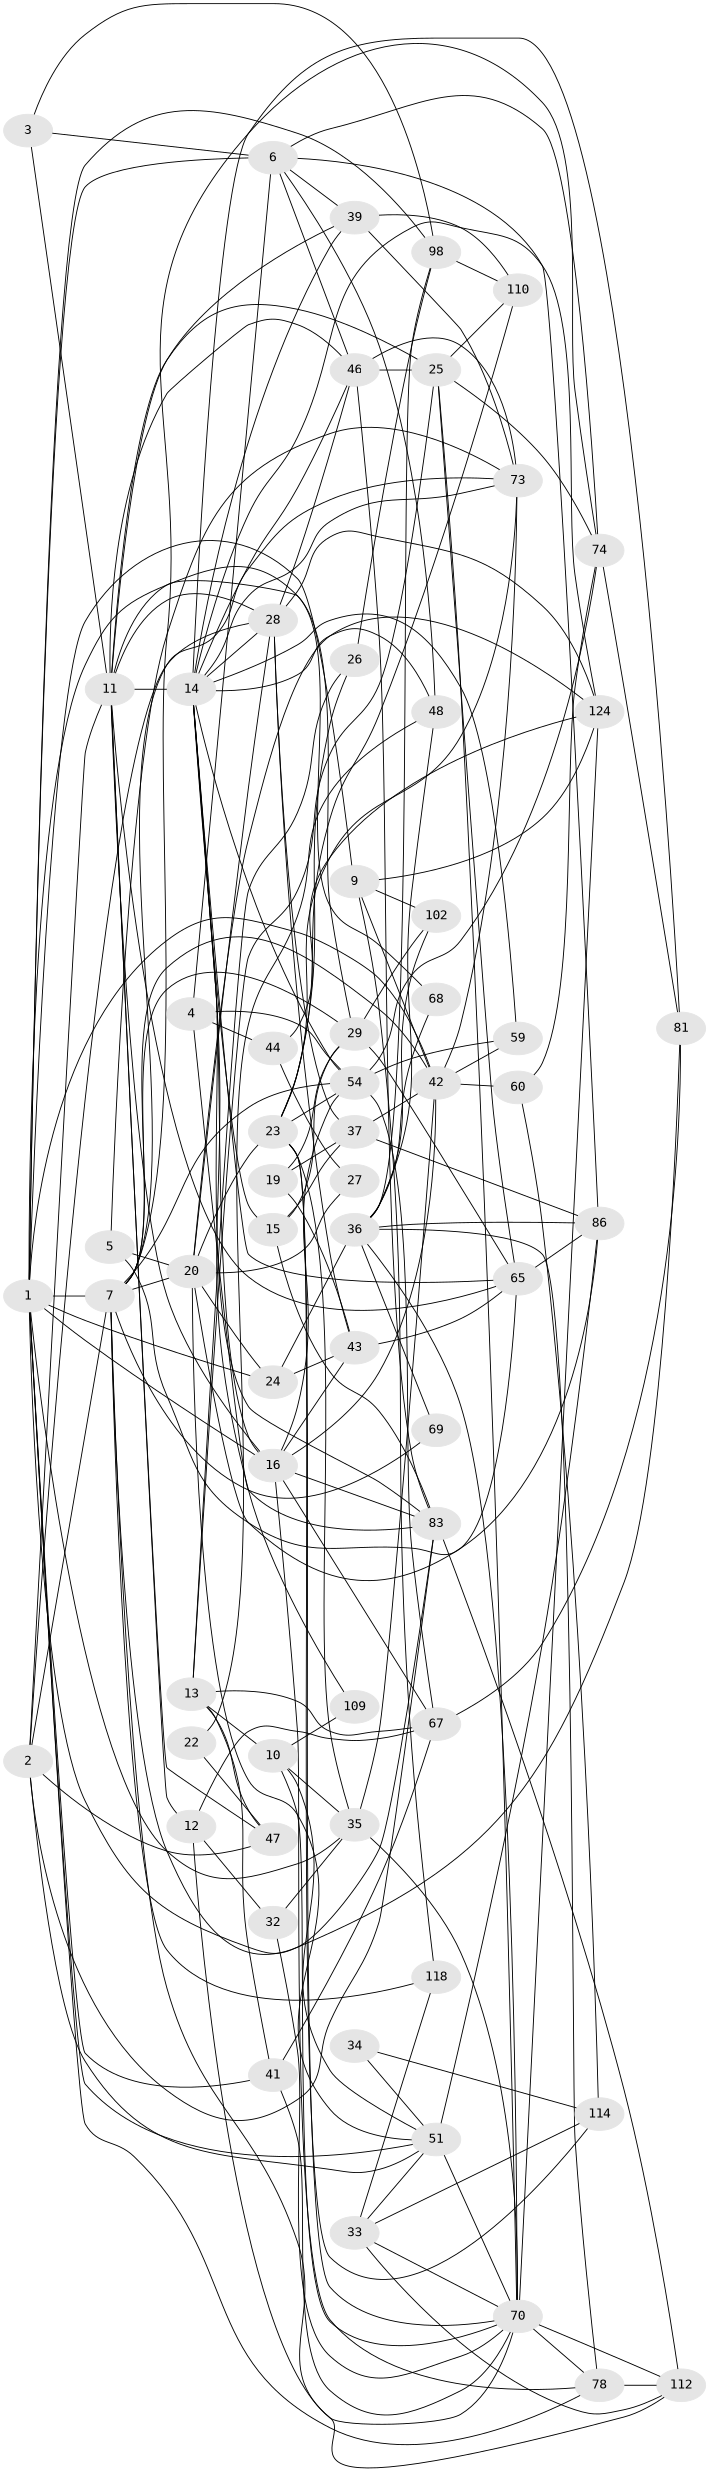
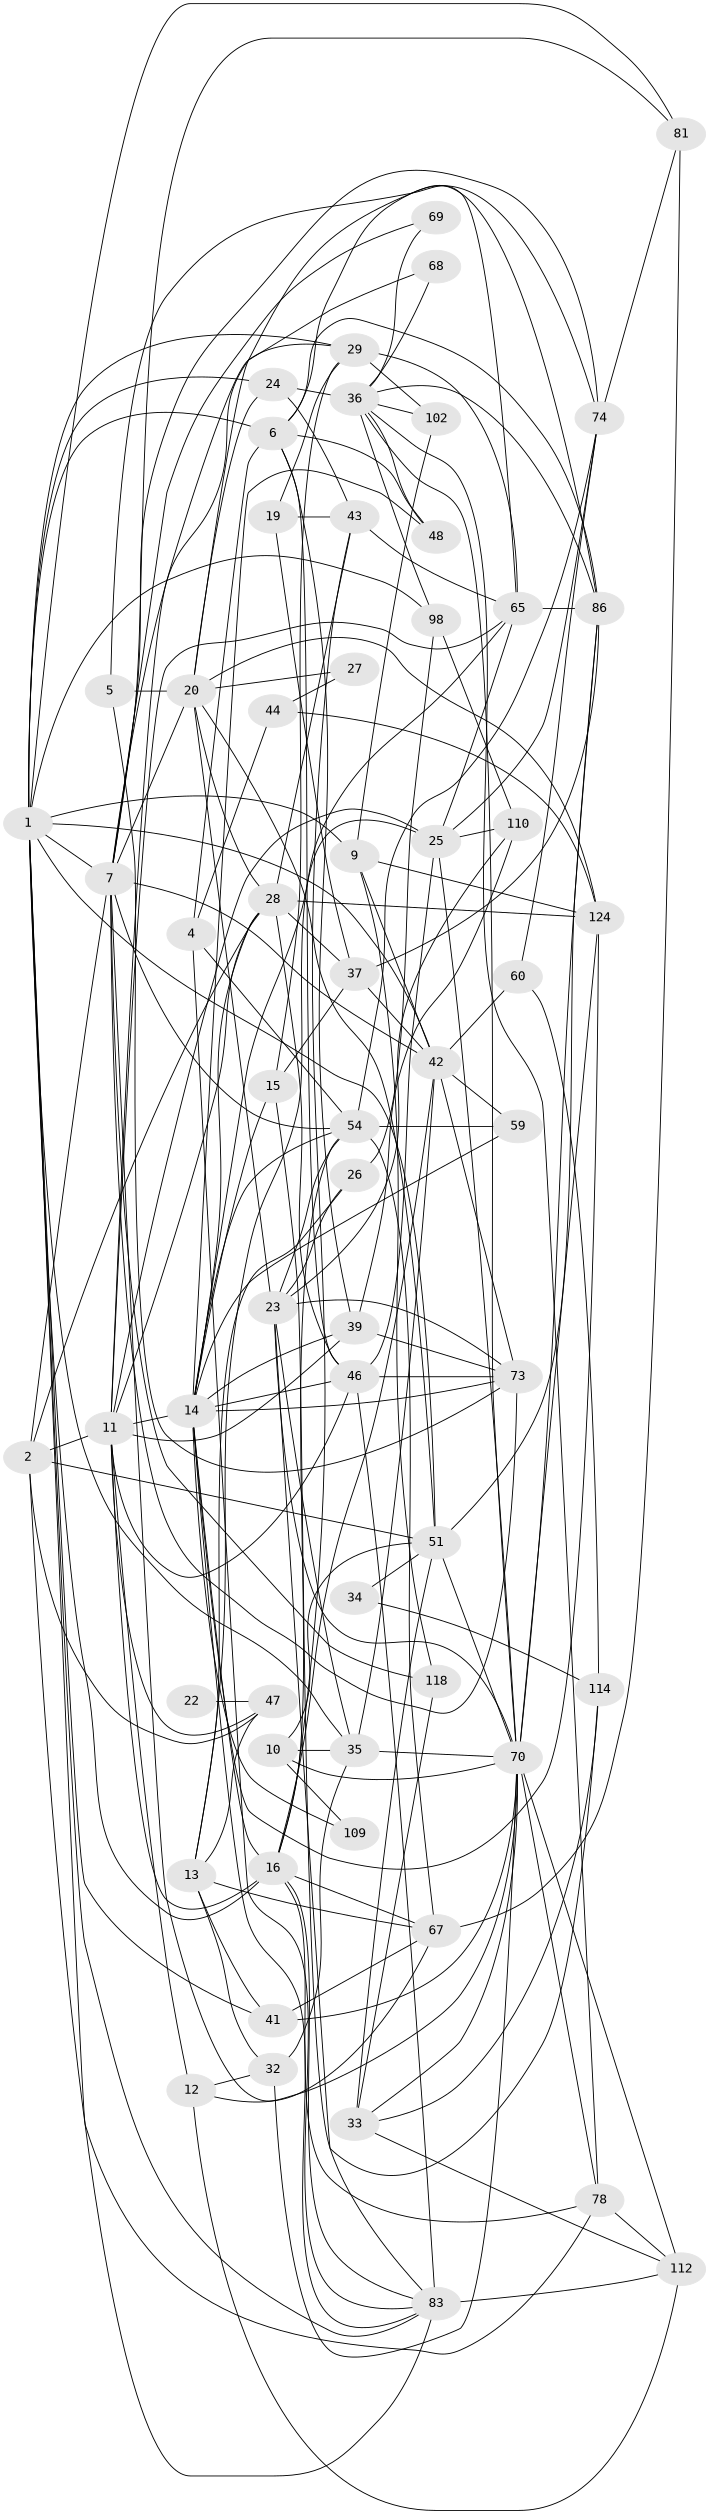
edge "14" -- "81": now "1" -- "81"
node "3": removed
edge "86" -- "70": added
edge "48" -- "22": removed
edge "13" -- "10": now "13" -- "32"
